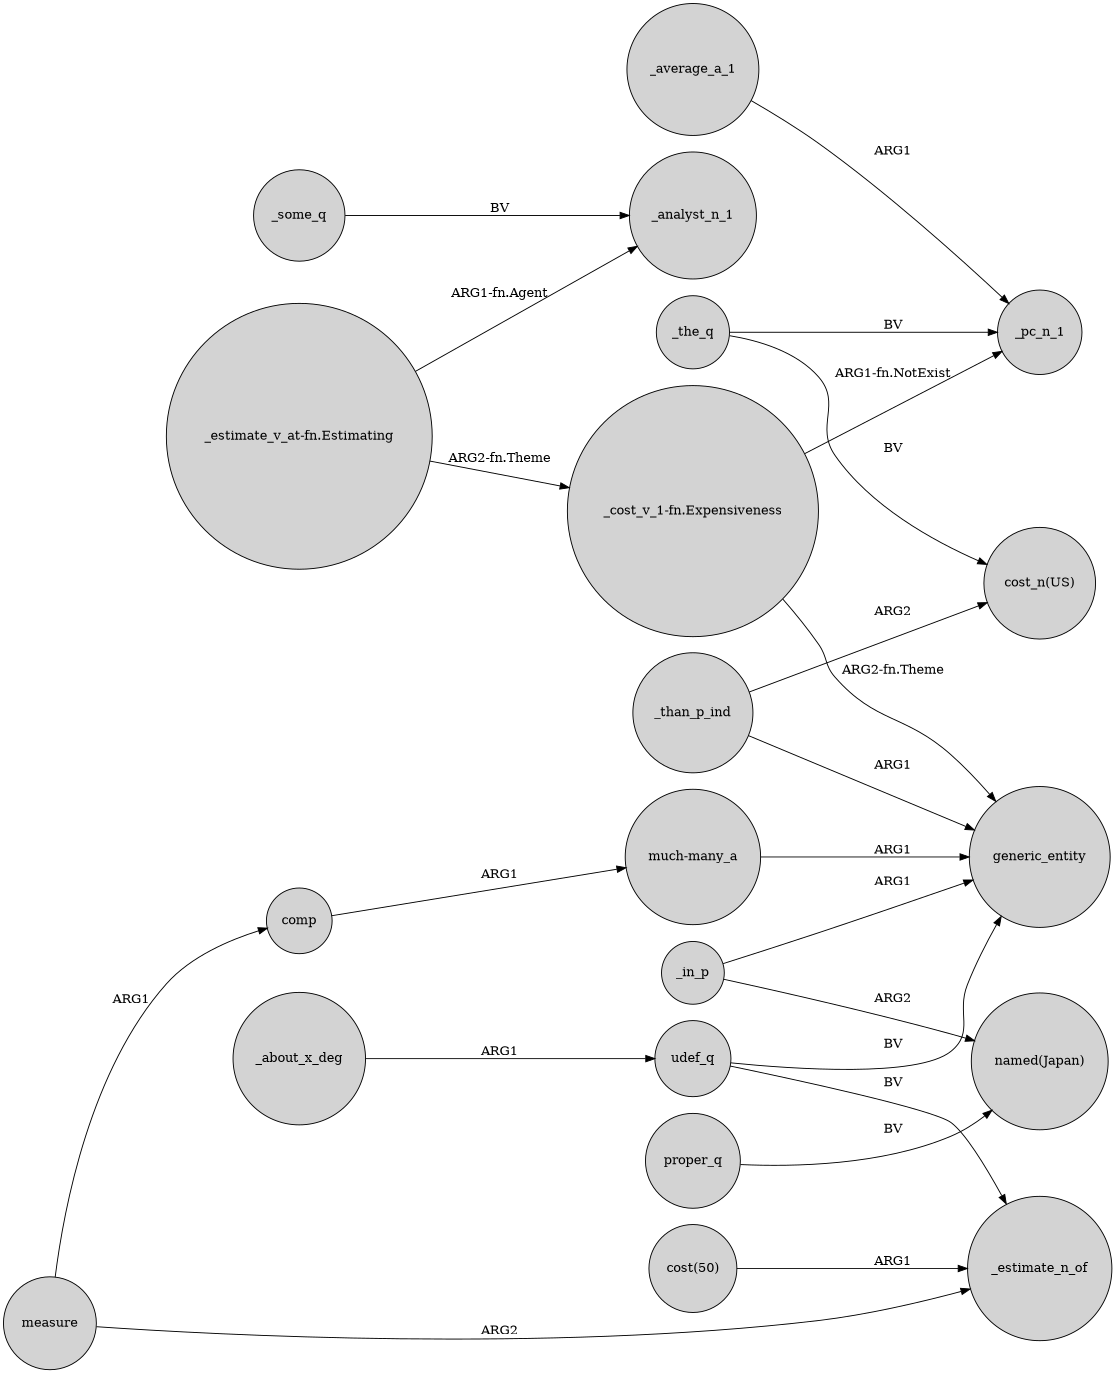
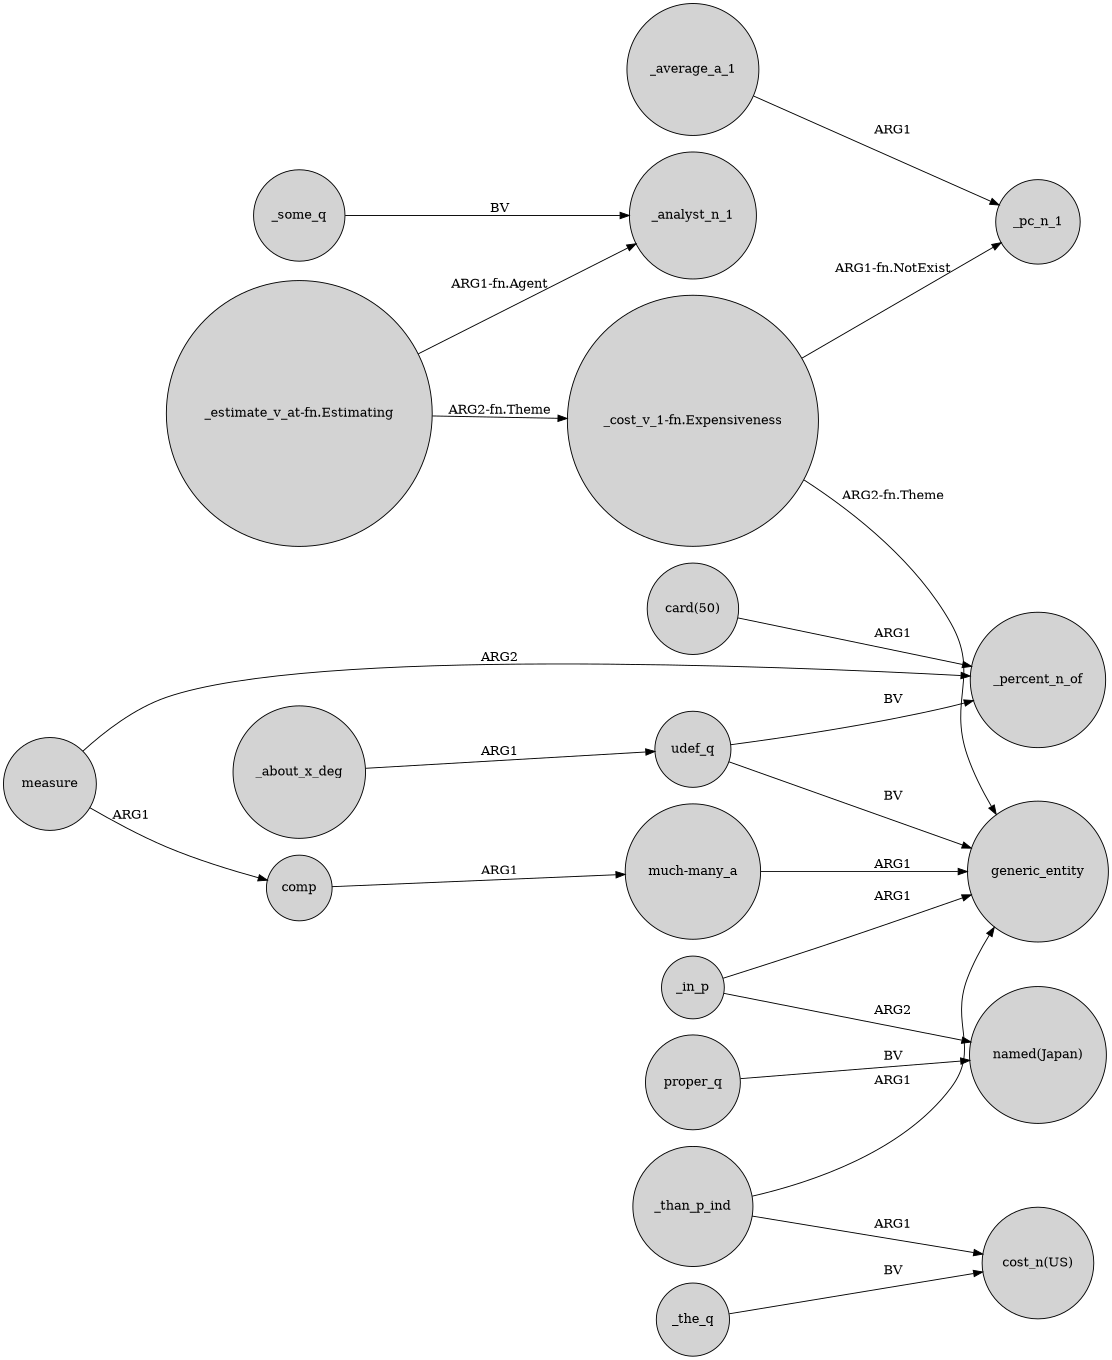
edge "_the_q" -> "_pc_n_1": removed, label "BV"
edge "_than_p_ind" -> "cost_n(US)": label "ARG2" -> "ARG1"
node "cost(50)": label "cost(50)" -> "card(50)"
node "_estimate_n_of": label "_estimate_n_of" -> "_percent_n_of"
